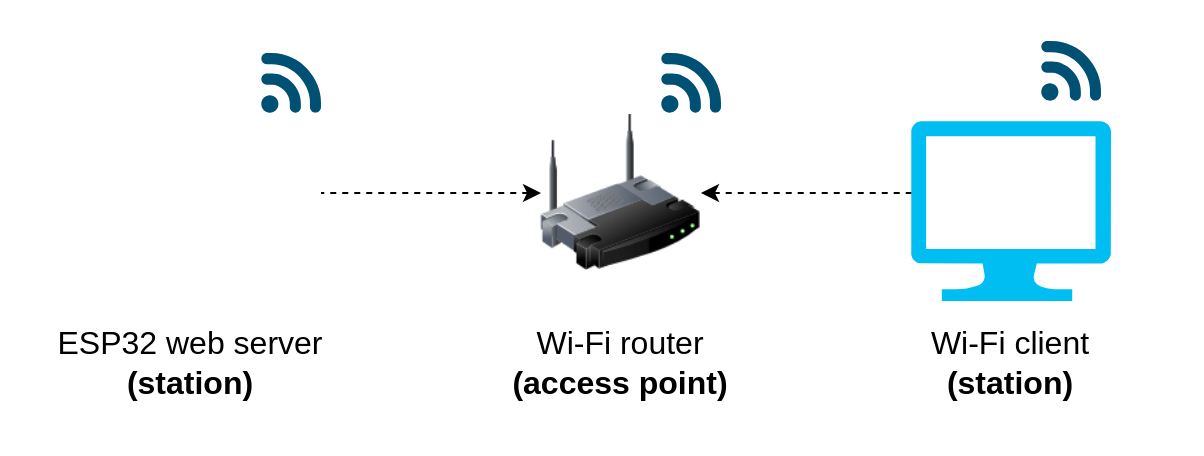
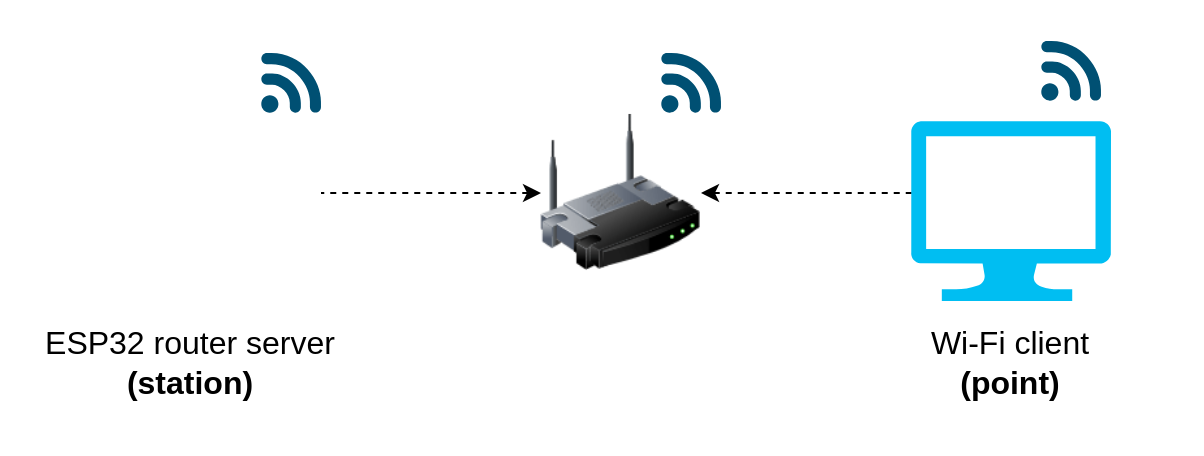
node "ESP32 web server (station)": label "ESP32 web server (station)" -> "ESP32 router server (station)"
node "Wi-Fi router (access point)": removed
node "Wi-Fi client (station)": label "Wi-Fi client (station)" -> "Wi-Fi client (point)"
